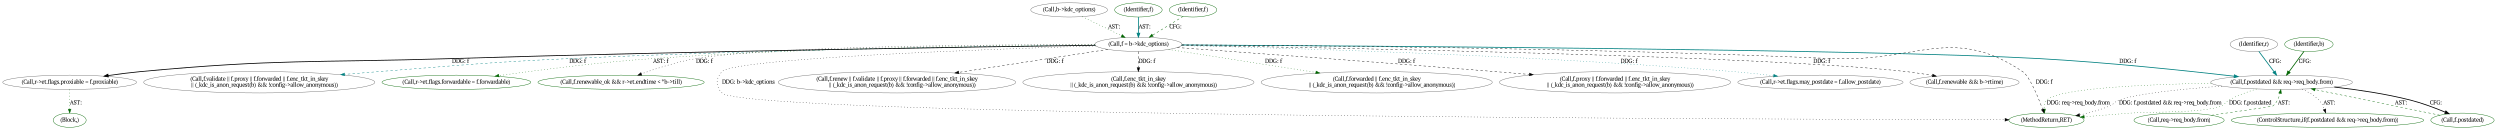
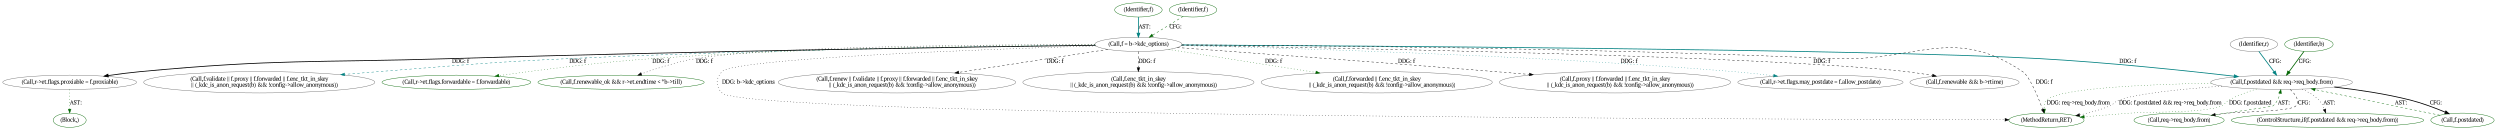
node "(Call,b->kdc_options)": removed
edge "(Call,f = b->kdc_options)" -> "(Call,r->et.flags.forwardable = f.forwardable)": label "AST: f" -> "DDG: f"
edge "(Call,f.postdated && req->req_body.from)" -> "(Call,req->req_body.from)": added, label "CFG:"
